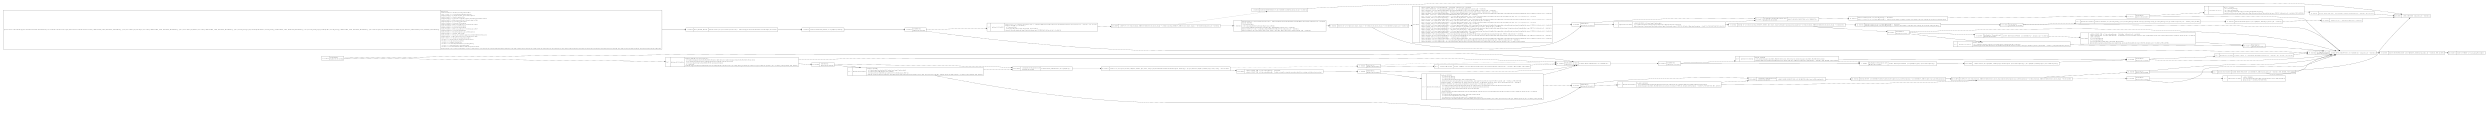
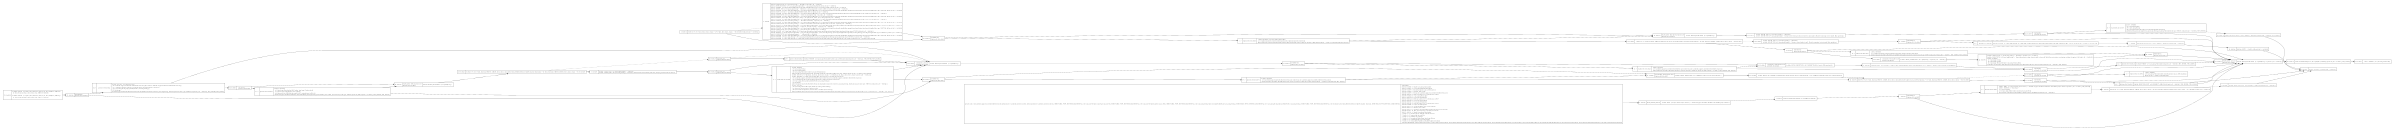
node "7: 0x000d": removed
node "32: 0x0088": added
